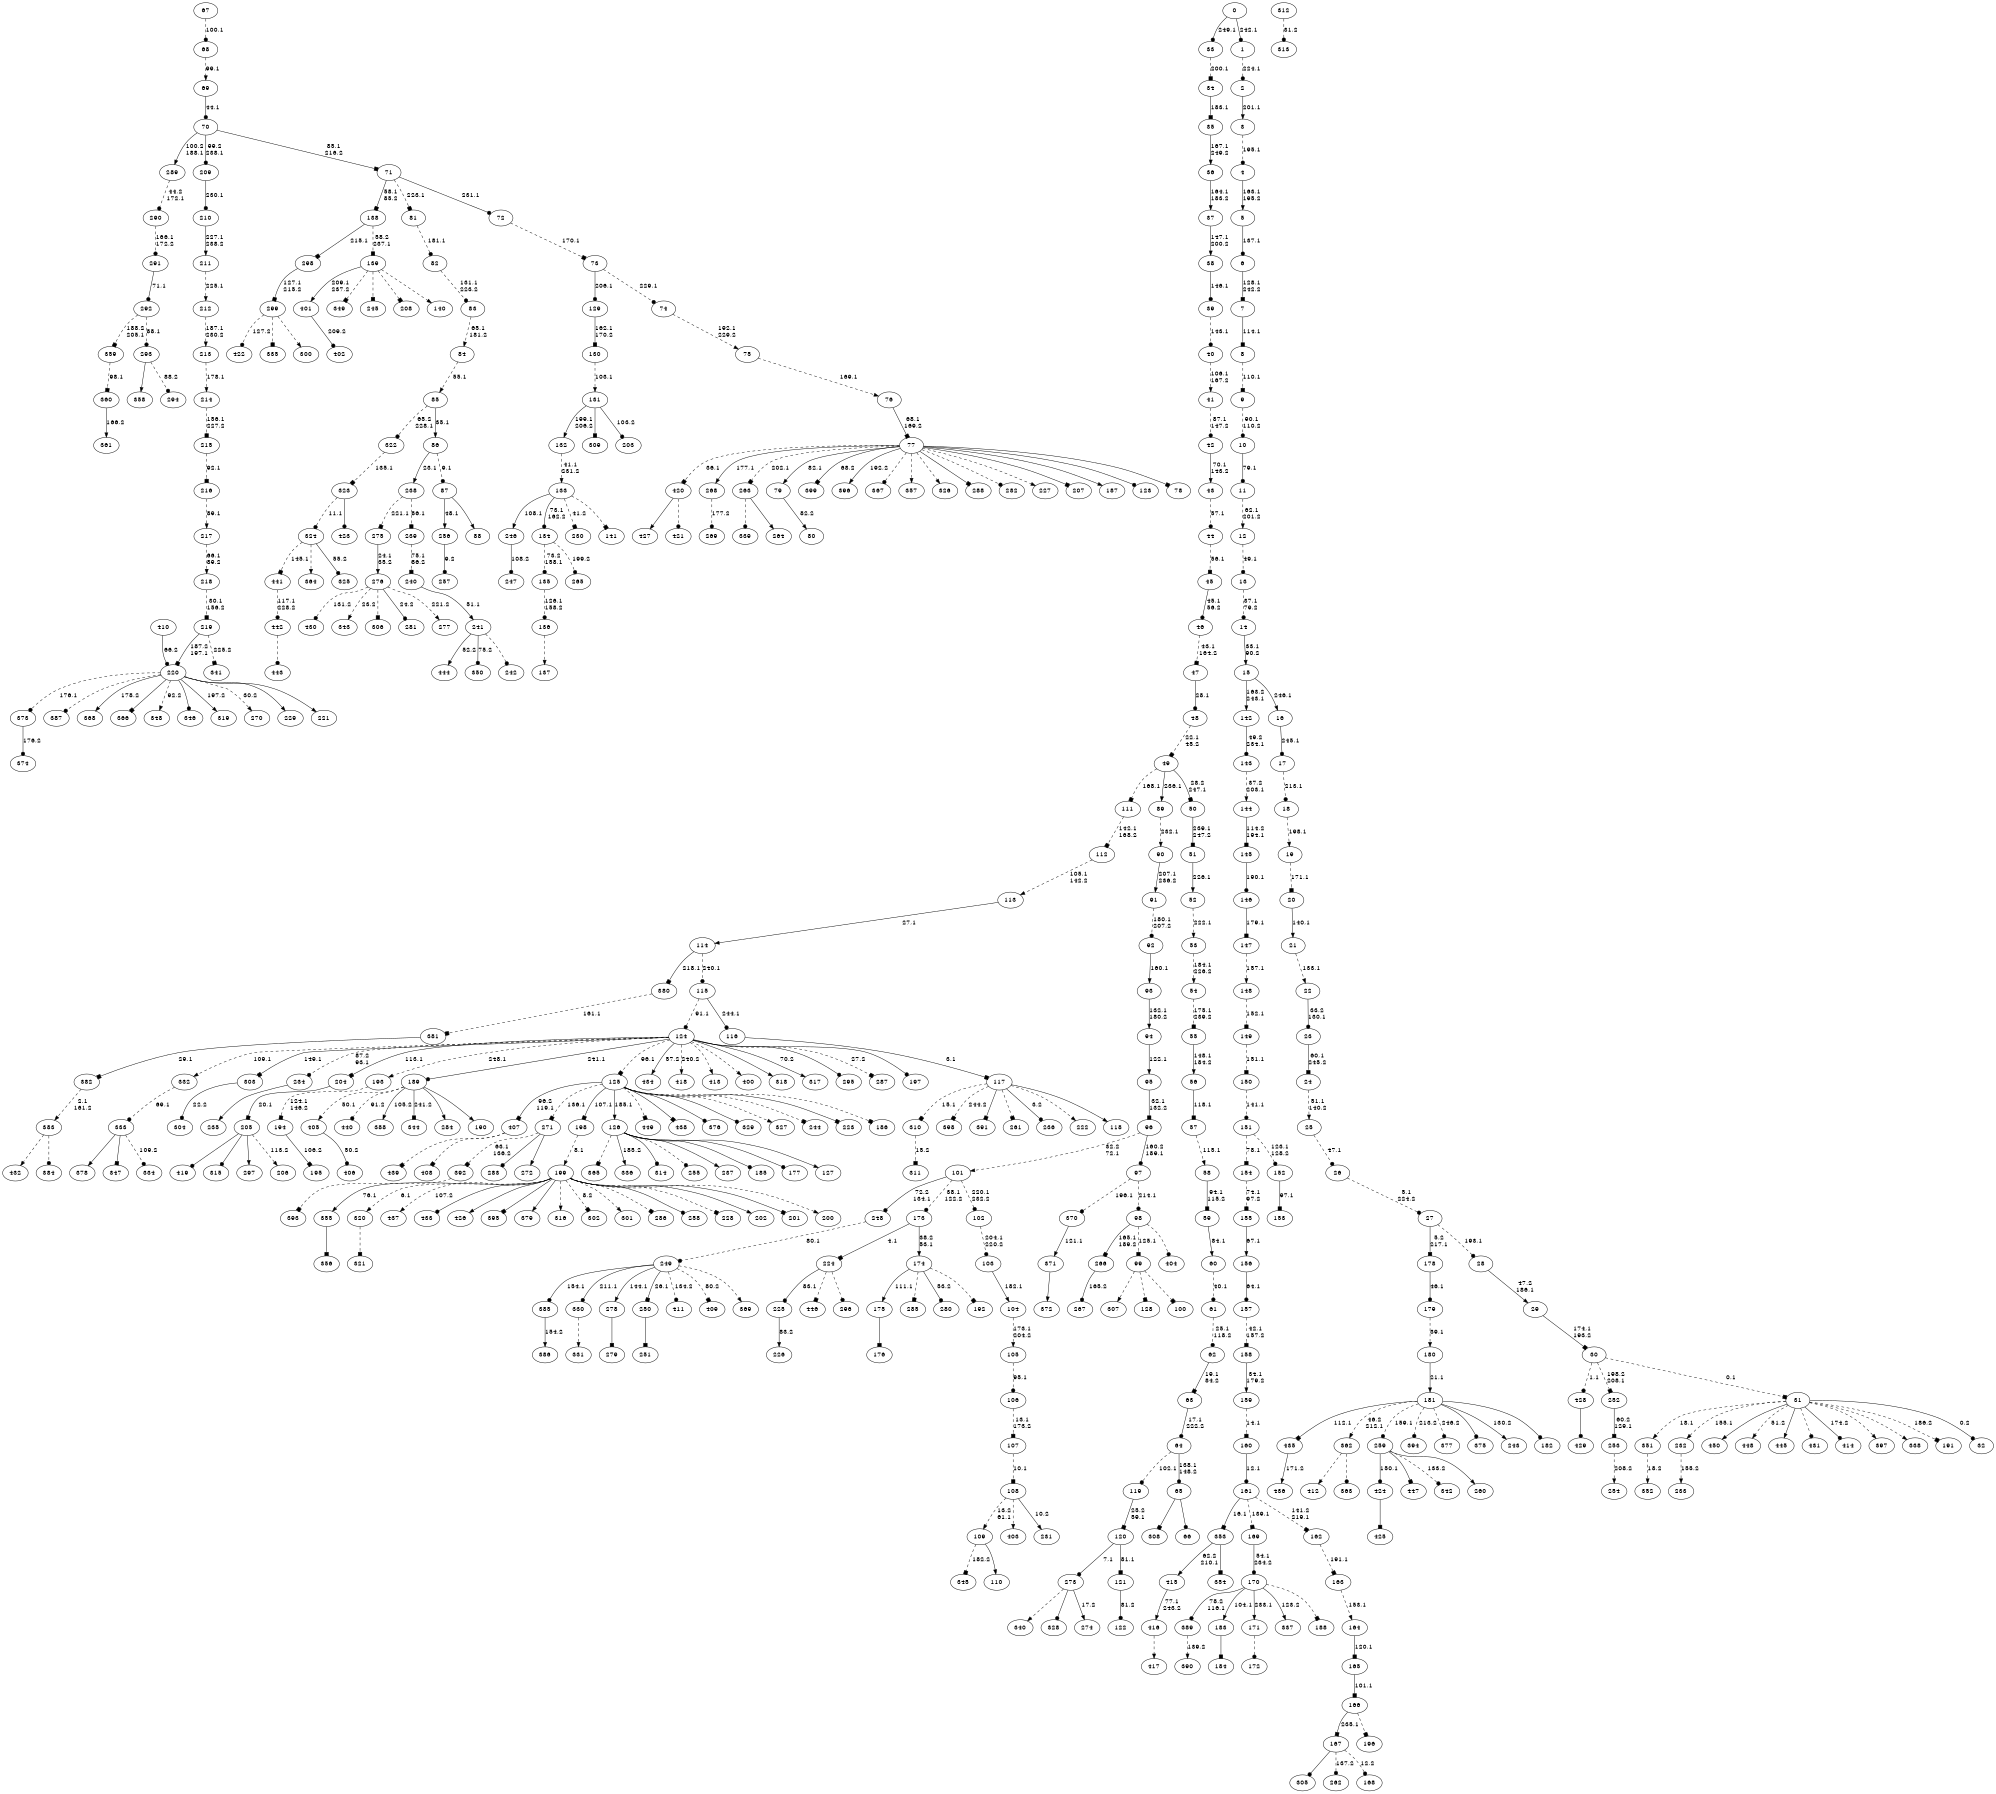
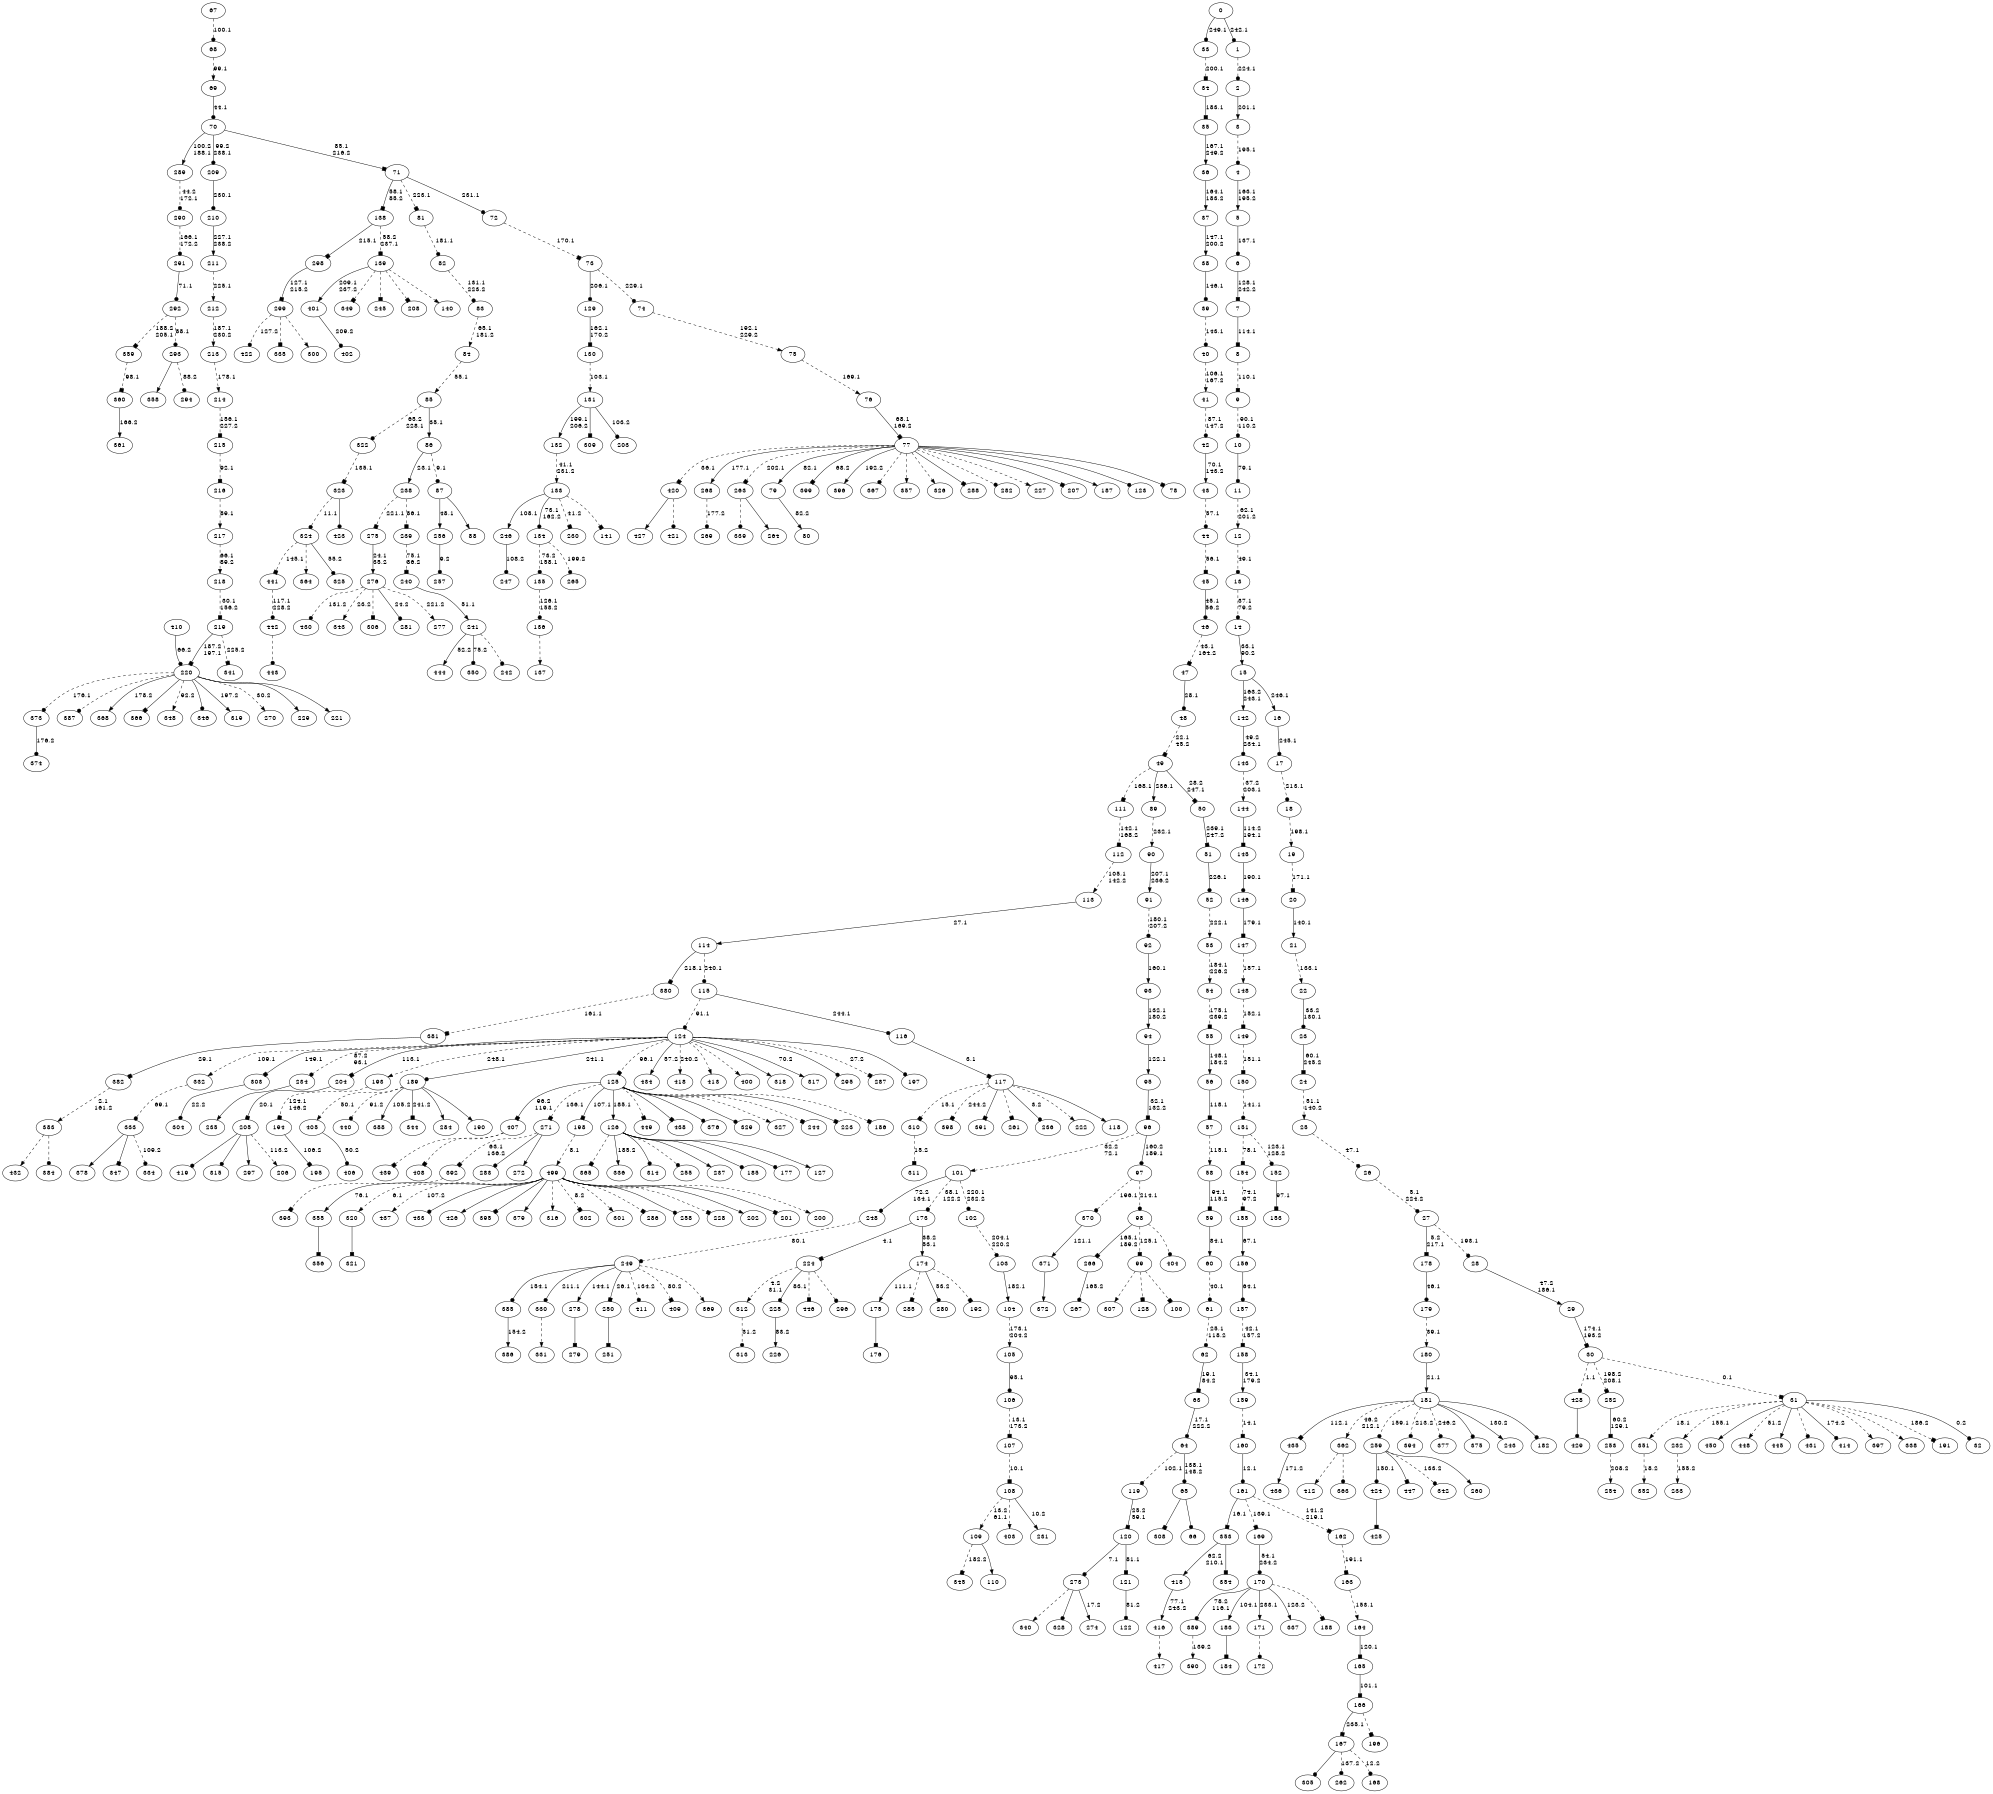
edge "51" -> "52": arrowhead normal -> dot
node "199": label "199" -> "499"
edge "320" -> "321": style dashed -> solid
edge "224" -> "312": added, label "4,2 31,1"
edge "105" -> "106": style dashed -> solid
